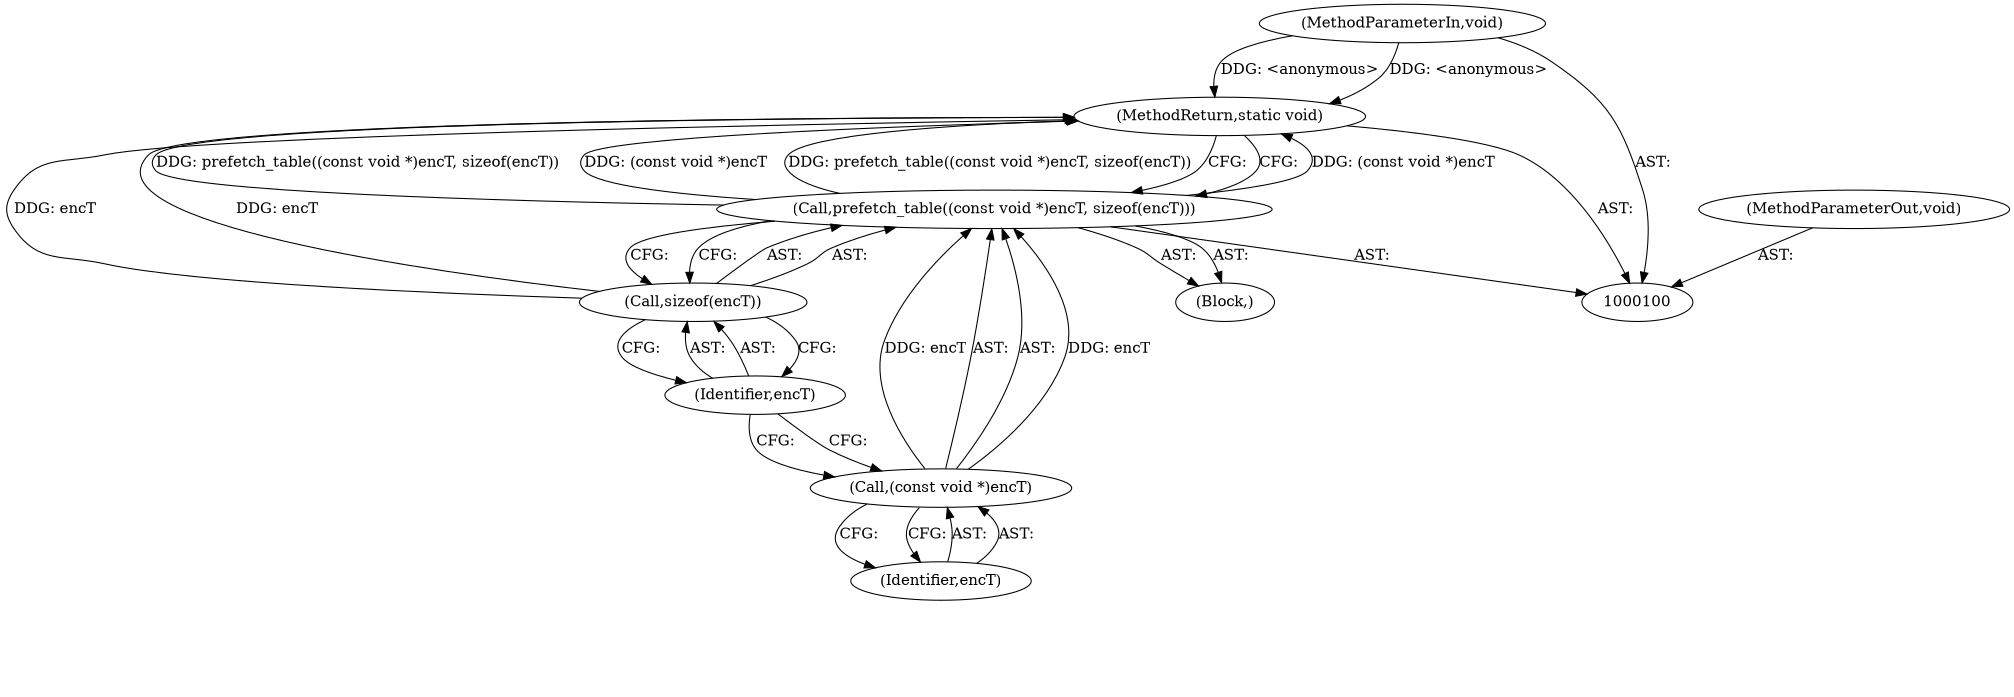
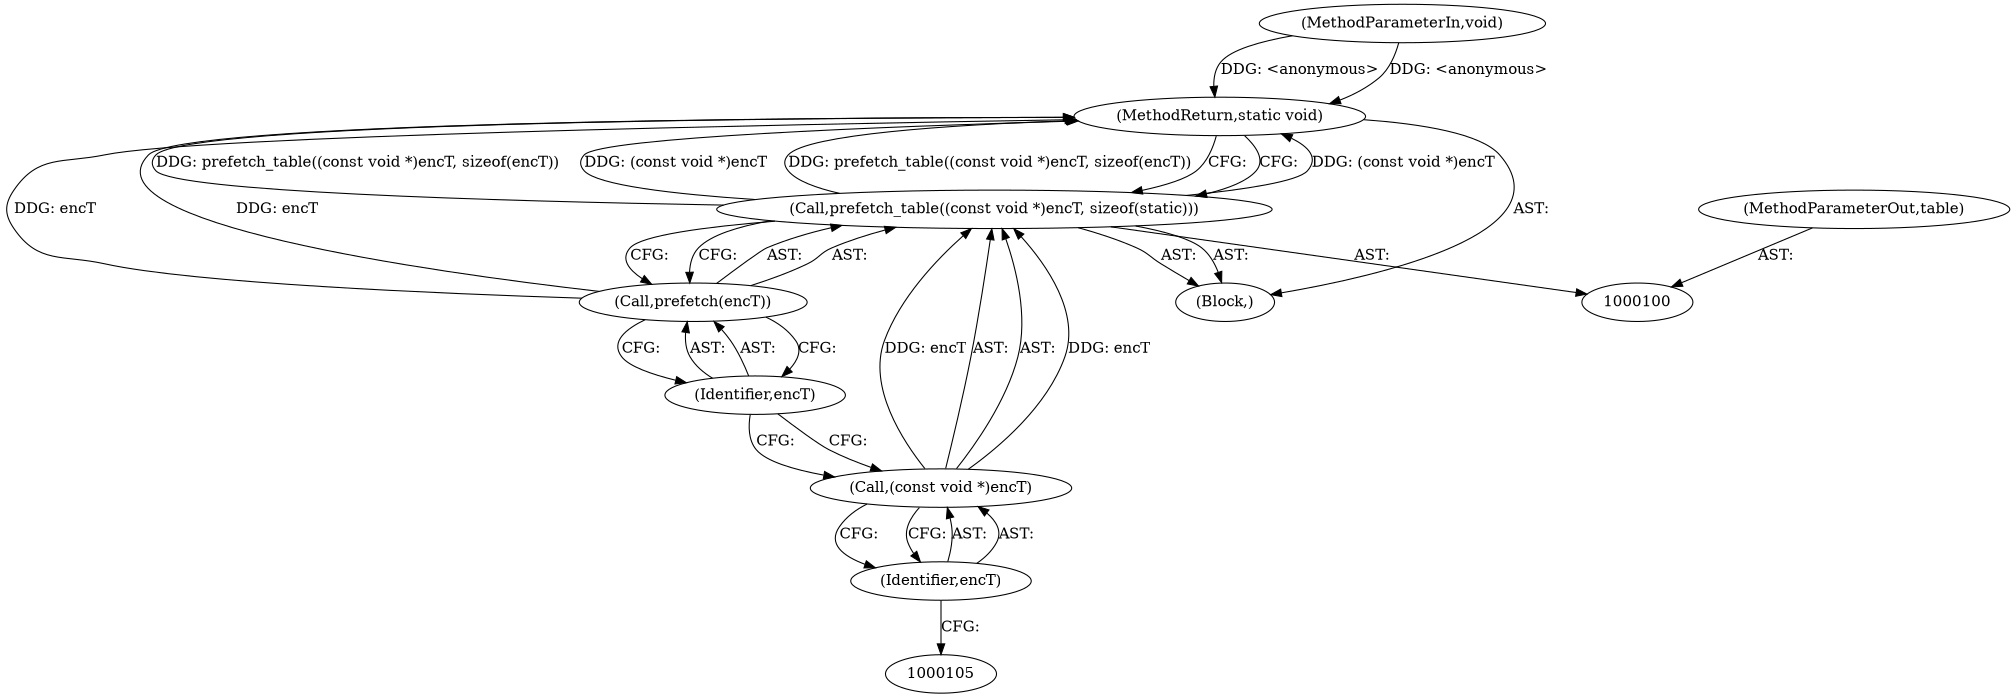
edge "(MethodParameterIn,void)" -> "1000100": removed, label "AST:"
edge "(MethodReturn,static void)" -> "1000100": now "(MethodReturn,static void)" -> "(Block,)"
node "(Call,prefetch_table((const void *)encT, sizeof(encT)))": label "(Call,prefetch_table((const void *)encT, sizeof(encT)))" -> "(Call,prefetch_table((const void *)encT, sizeof(static)))"
node "(MethodParameterOut,void)": label "(MethodParameterOut,void)" -> "(MethodParameterOut,table)"
node "(Call,sizeof(encT))": label "(Call,sizeof(encT))" -> "(Call,prefetch(encT))"
node "1000105": added
